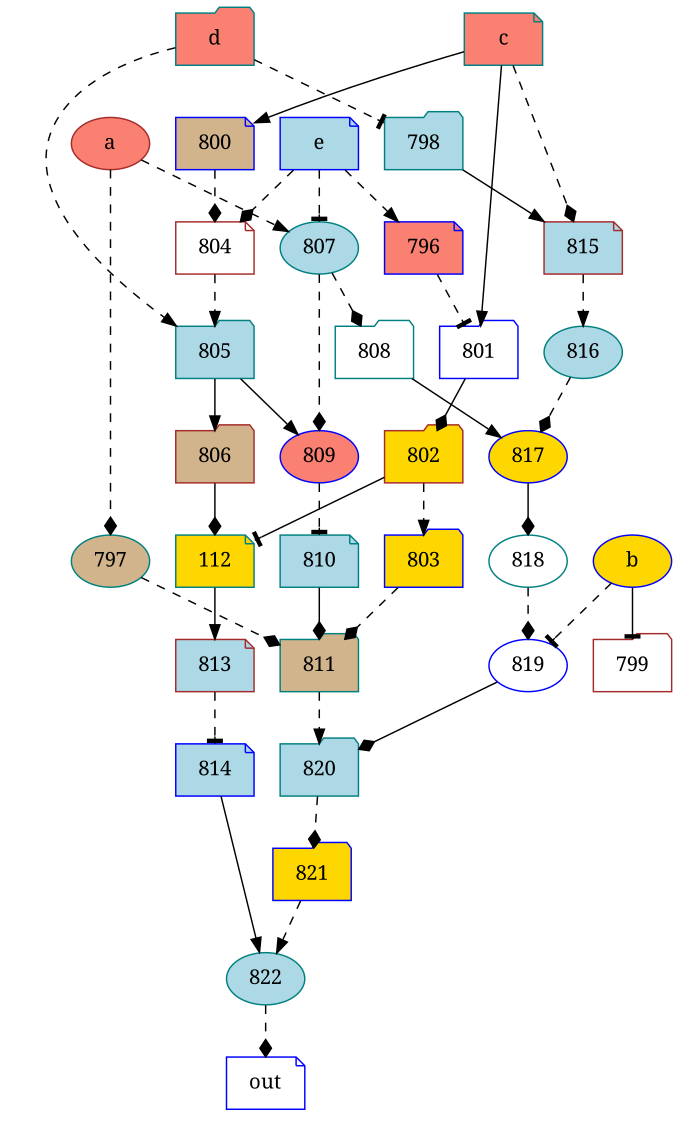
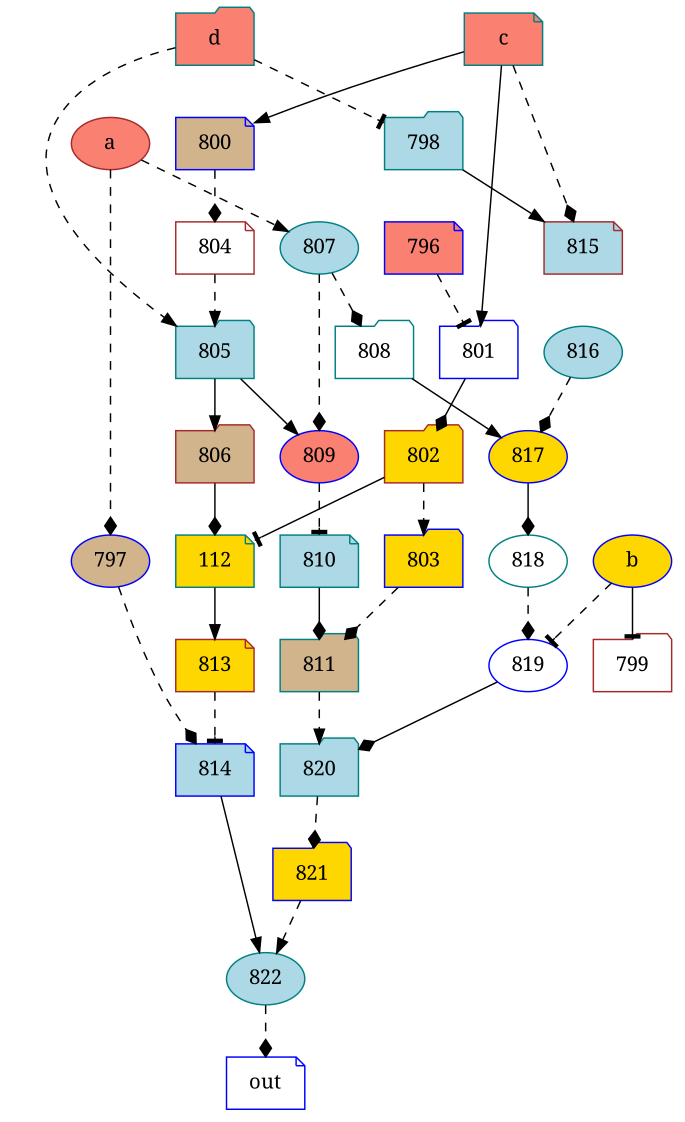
node "e": removed
edge "815" -> "816": removed
node "797": color teal -> blue
edge "797" -> "811": now "797" -> "814"
node "813": fillcolor lightblue -> gold
